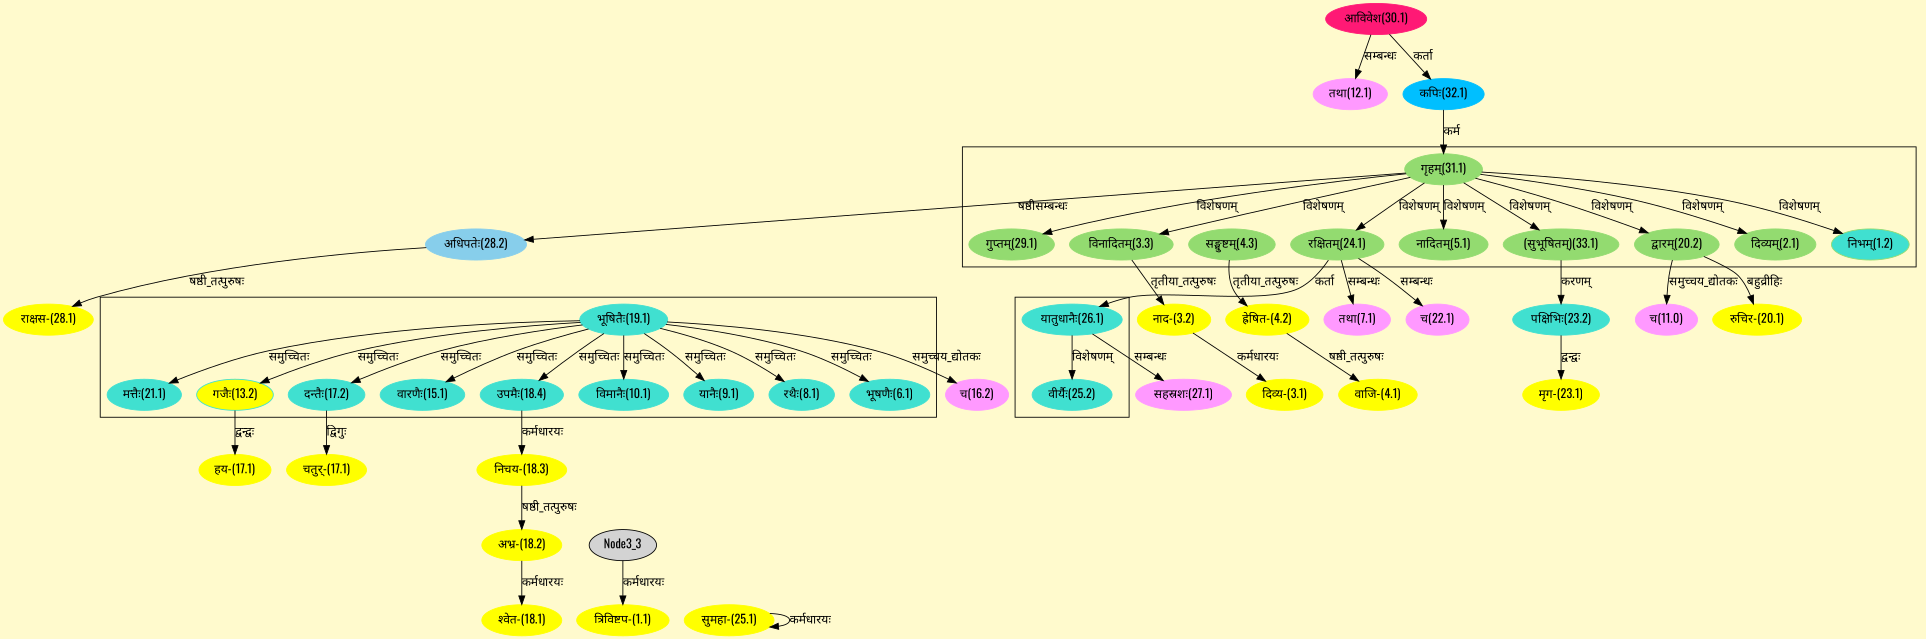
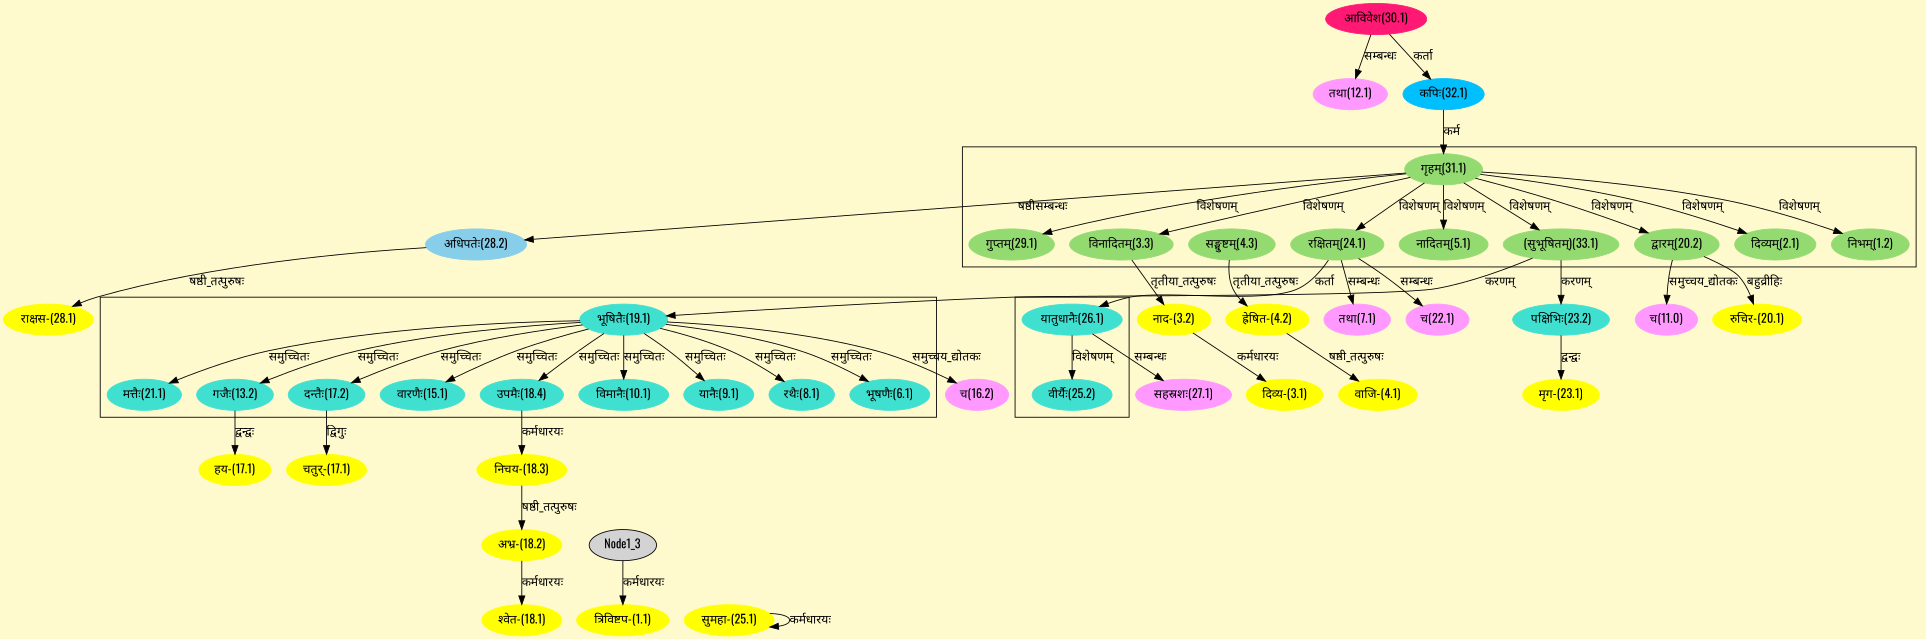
node "निभम्(1.2)": fillcolor #40e0d0 -> #93db70
edge "(सुभूषितम्)(33.1)" -> "भूषितैः(19.1)": added, label "करणम्"
node "गजैः(13.2)": fillcolor #ffff00 -> #40e0d0
node "Node3_3": label "Node3_3" -> "Node1_3"
